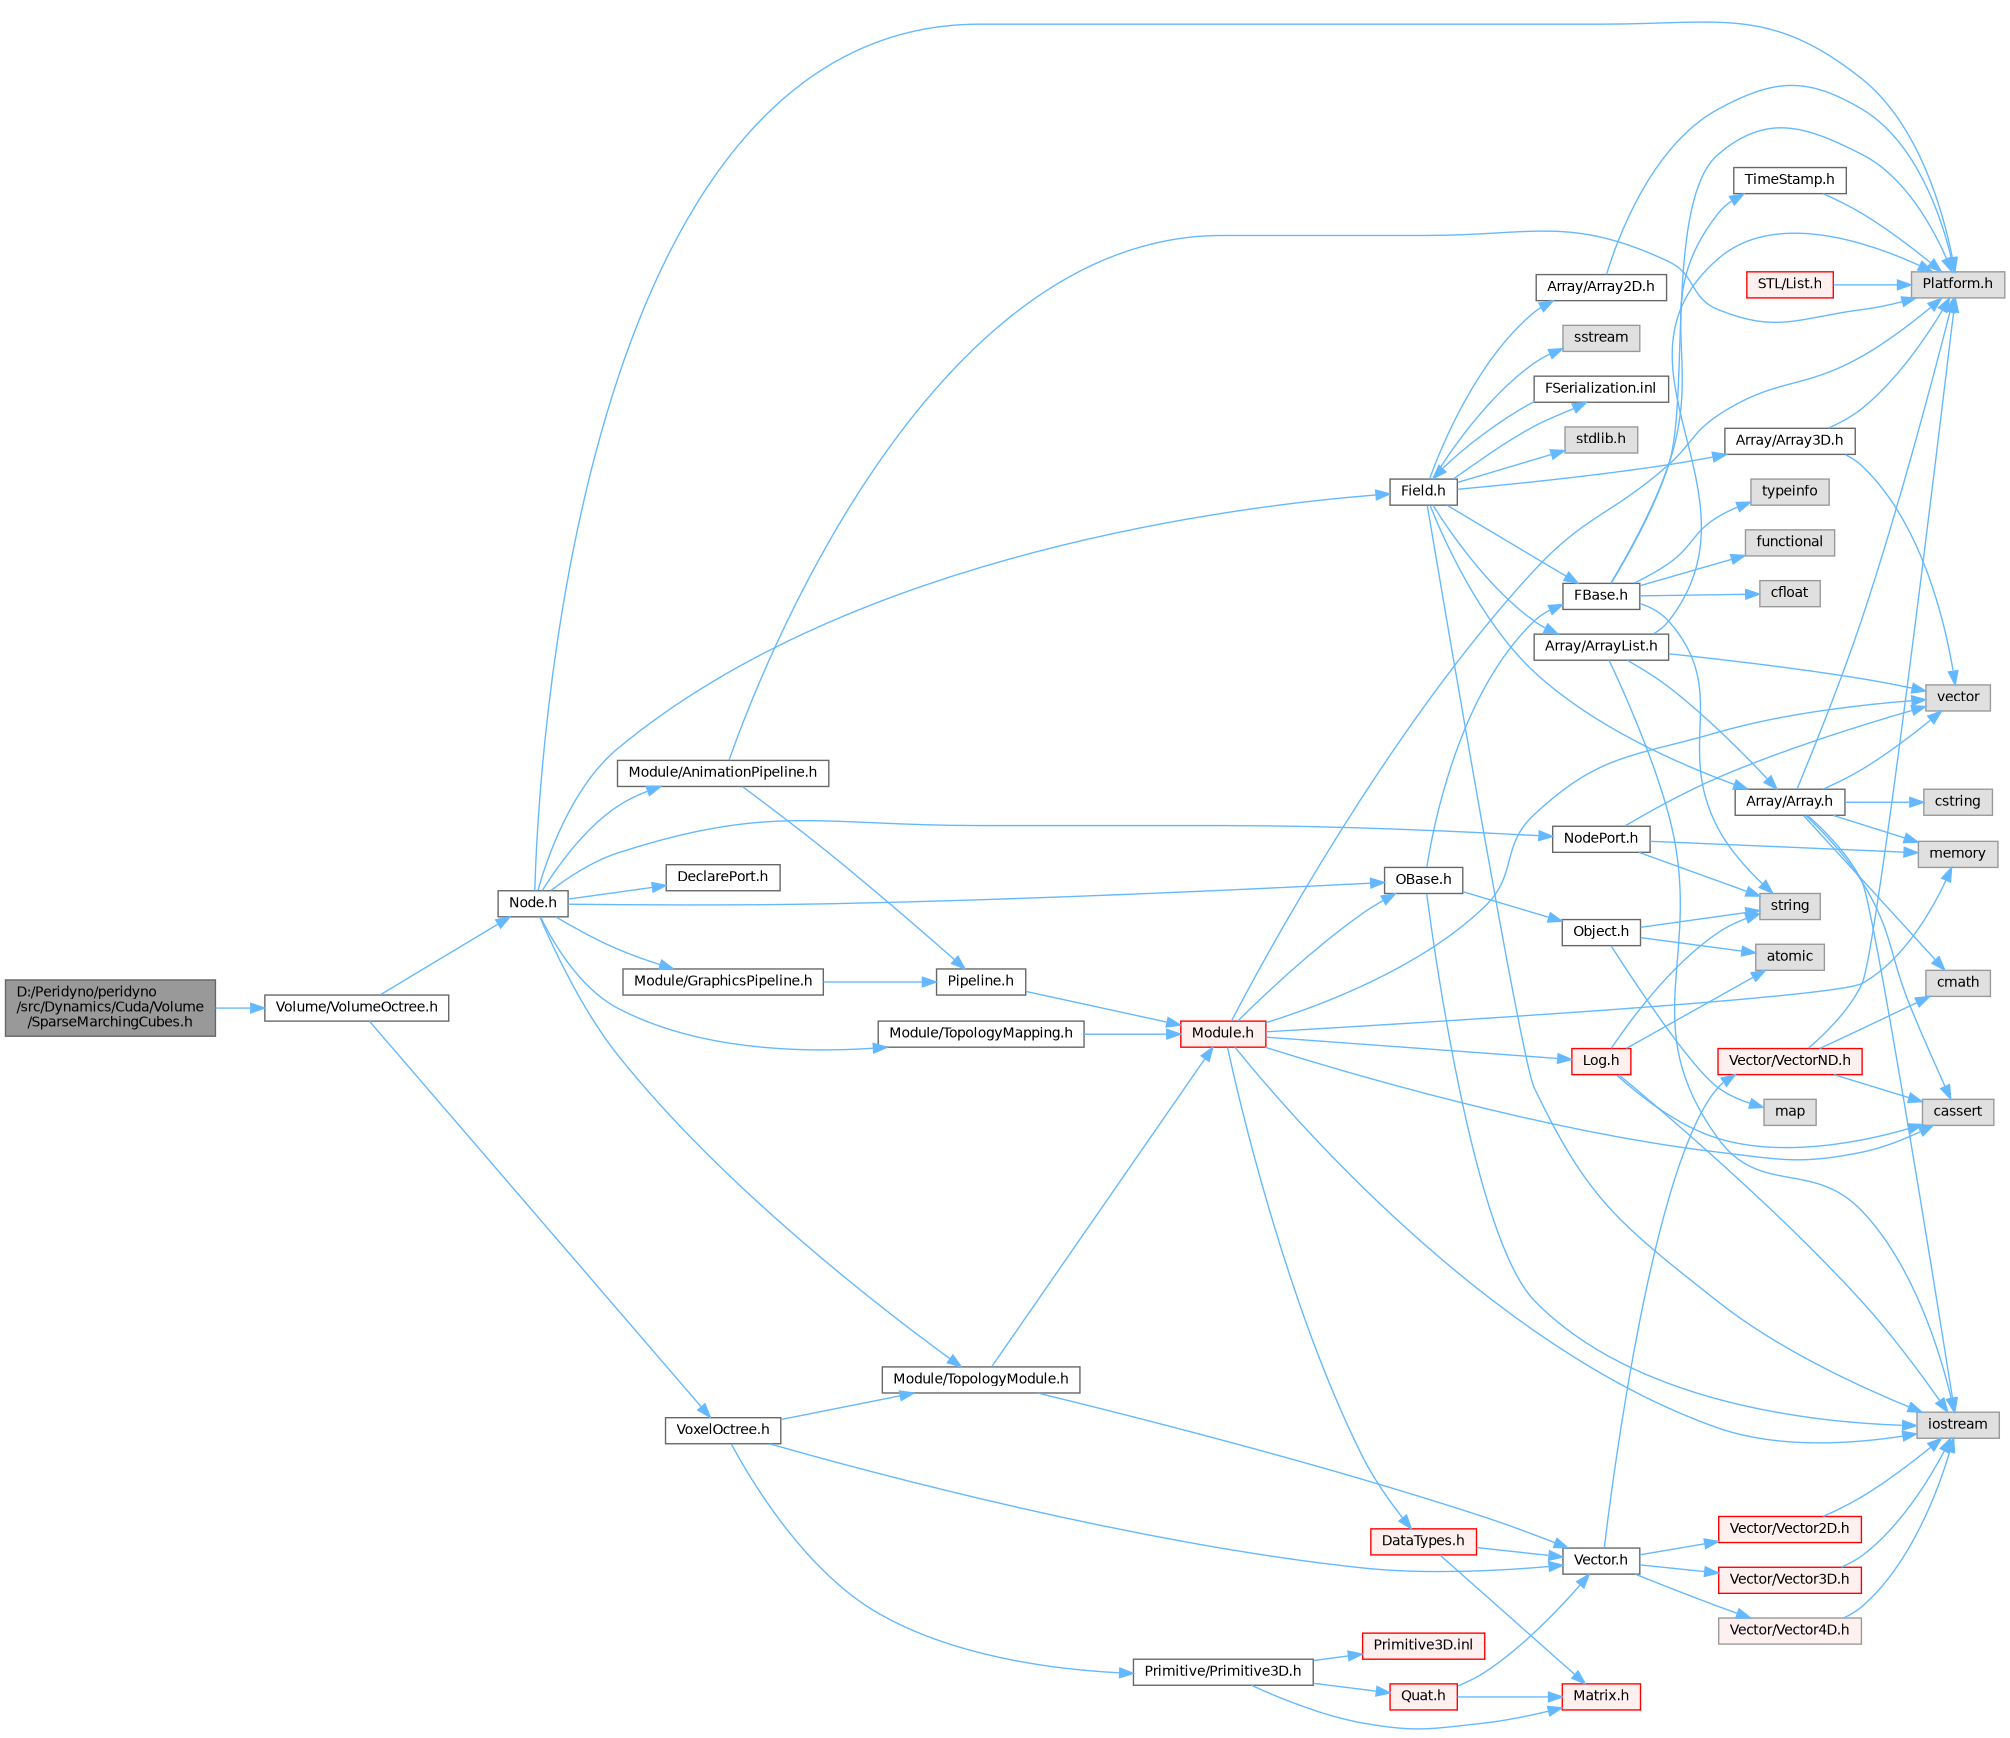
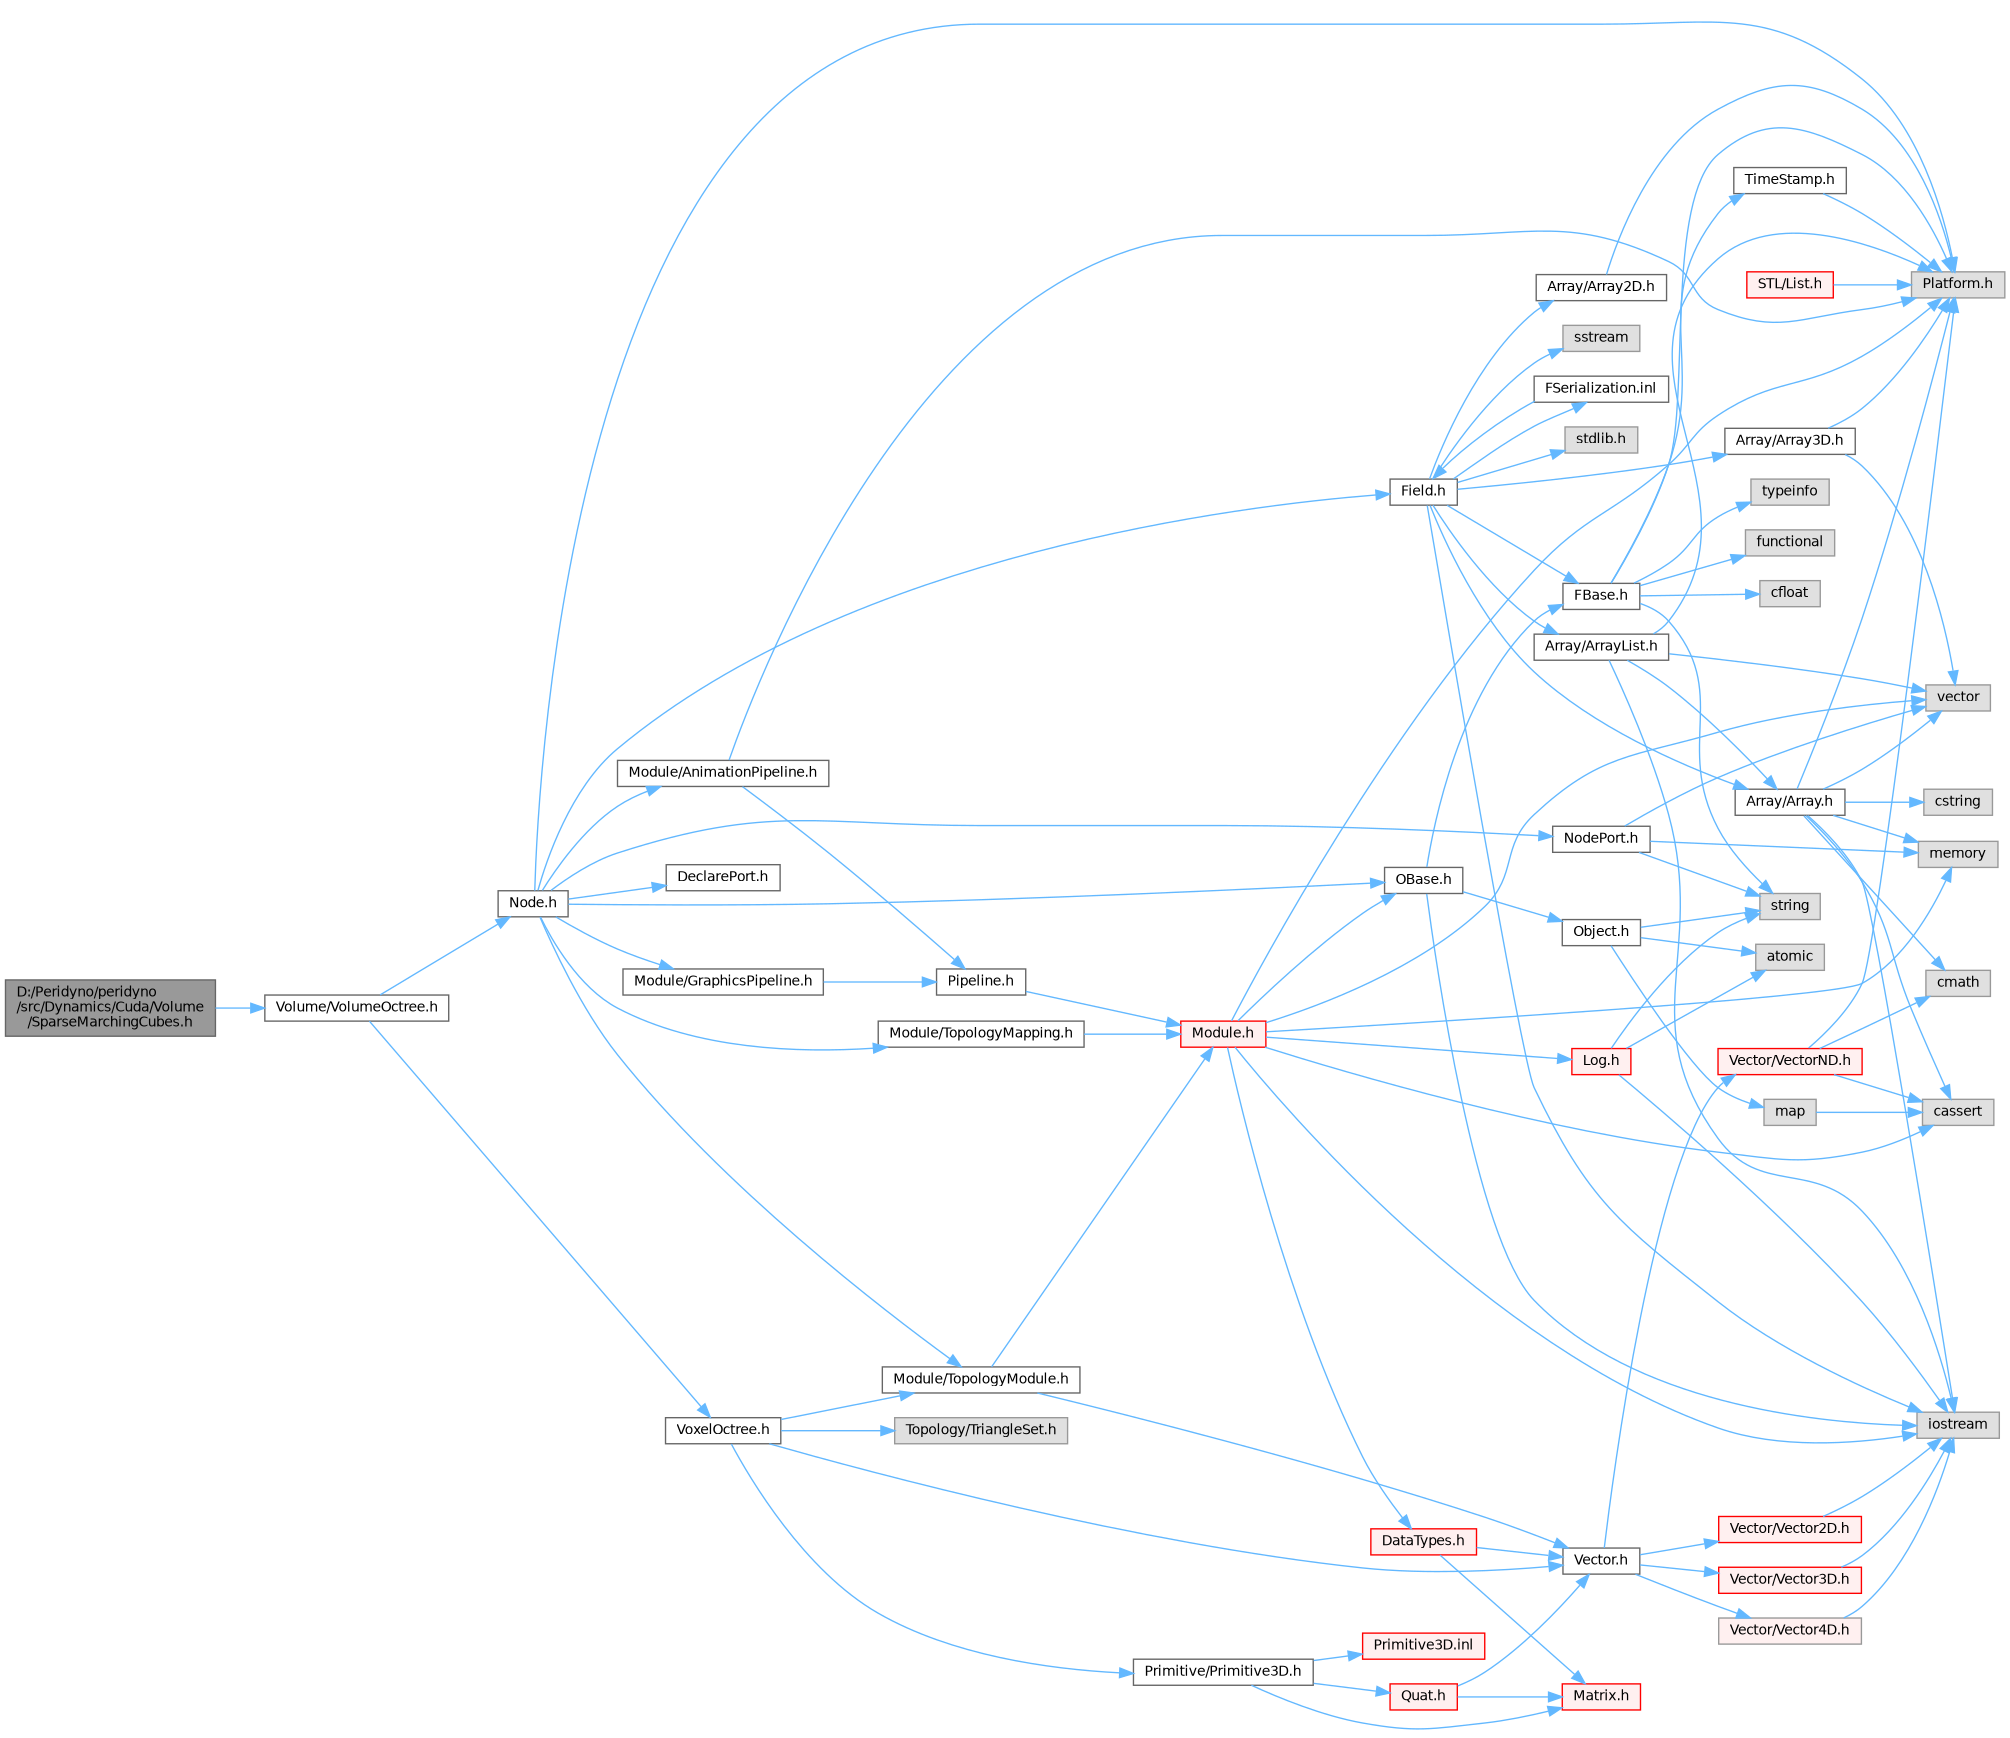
edge "Log.h" -> "cassert": now "map" -> "cassert"
node "Topology/TriangleSet.h": added
